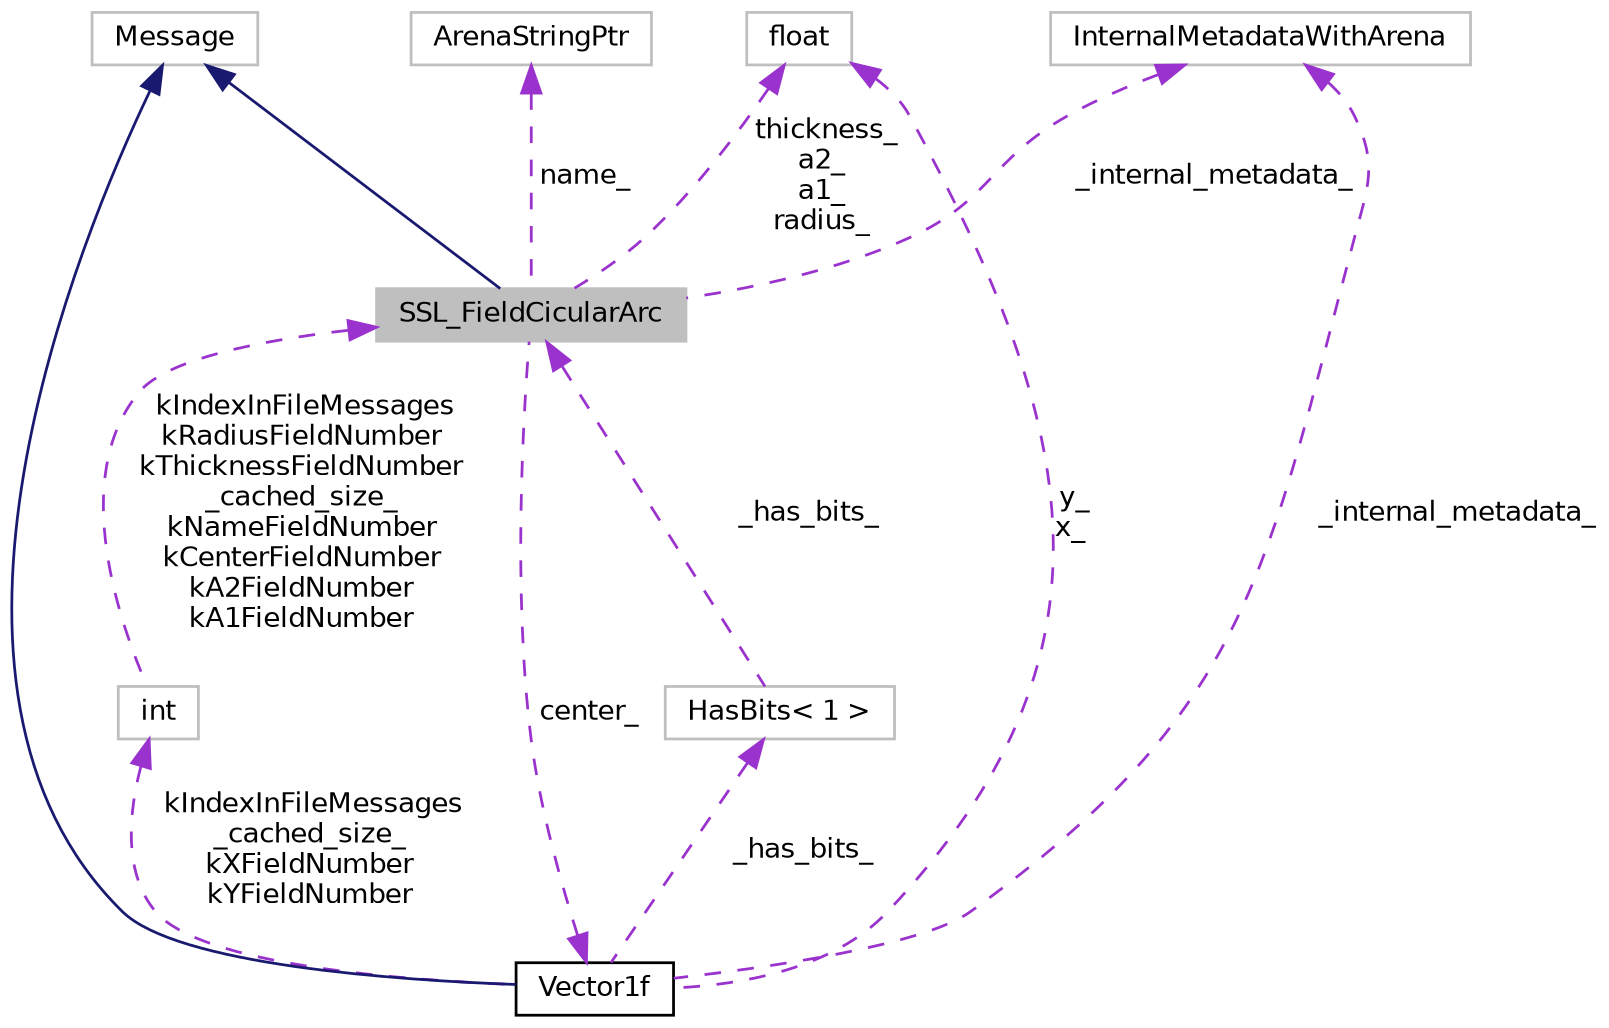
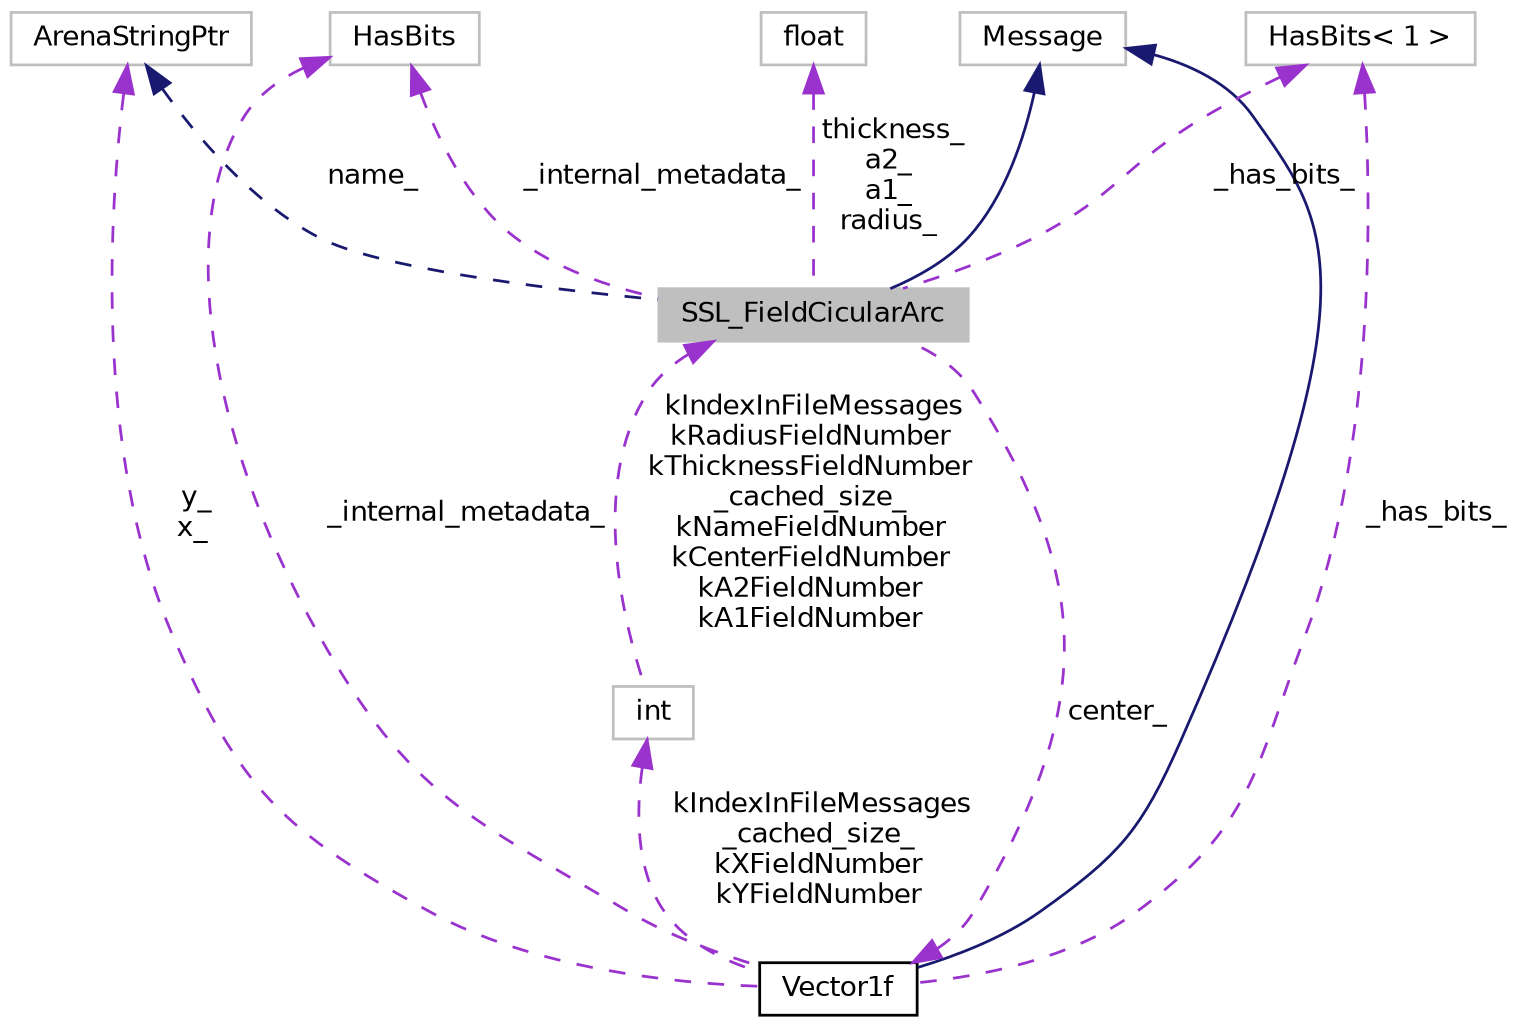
node "InternalMetadataWithArena": label "InternalMetadataWithArena" -> "HasBits"
edge "SSL_FieldCicularArc" -> "ArenaStringPtr": color darkorchid3 -> midnightblue
edge "HasBits< 1 >" -> "SSL_FieldCicularArc": reversed
edge "Vector1f" -> "float": now "Vector1f" -> "ArenaStringPtr"
